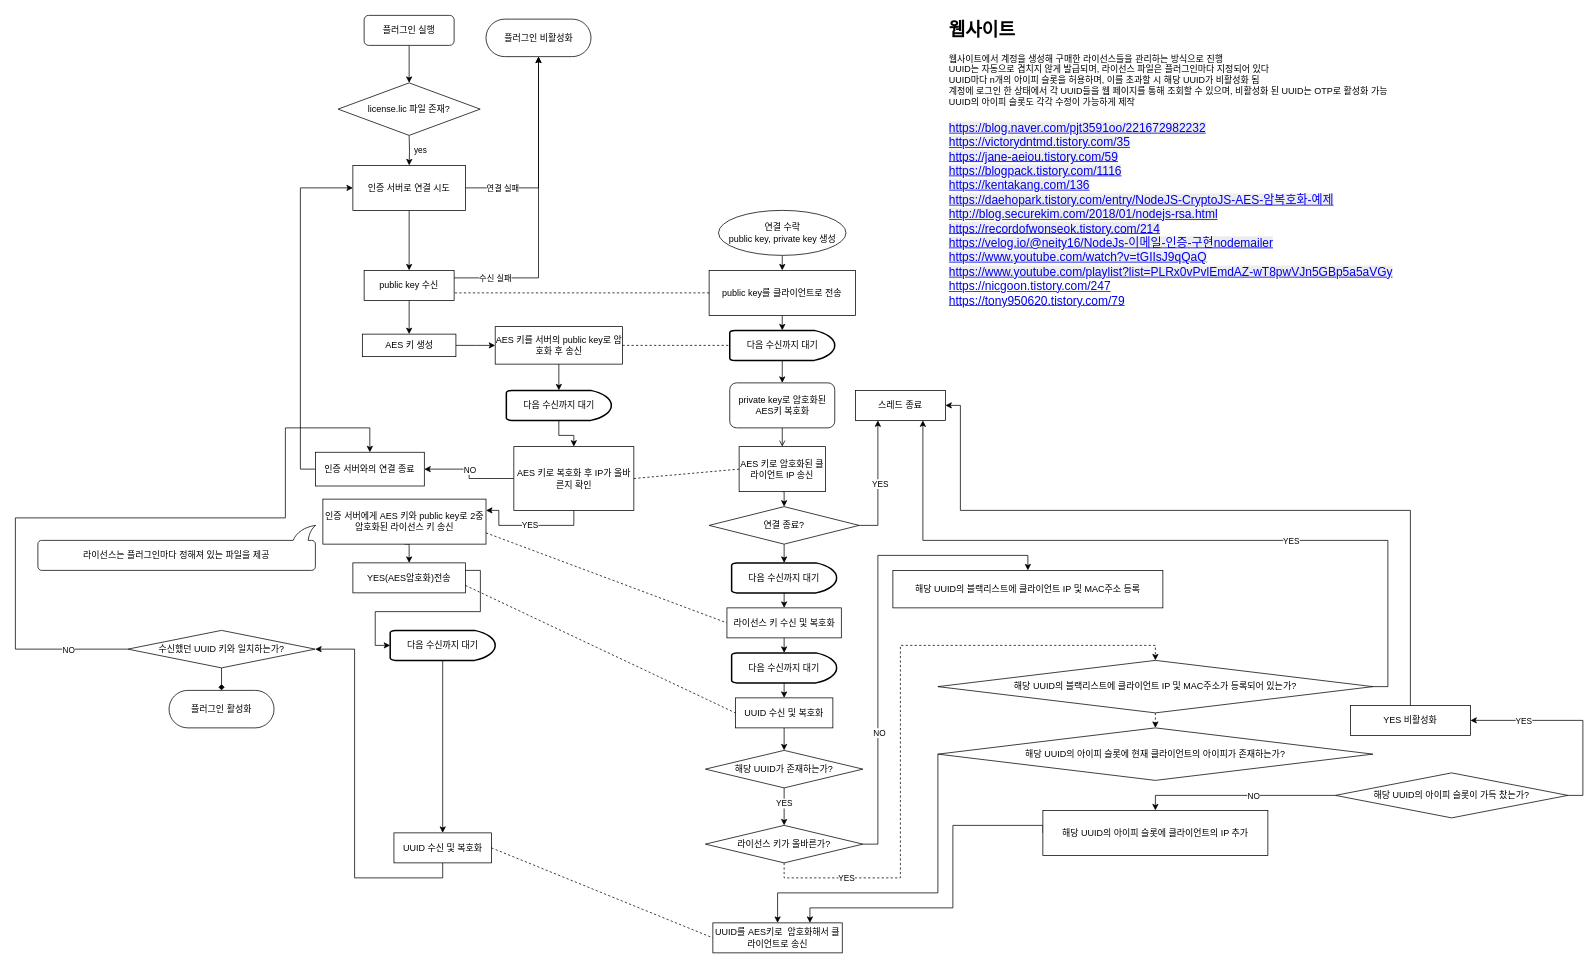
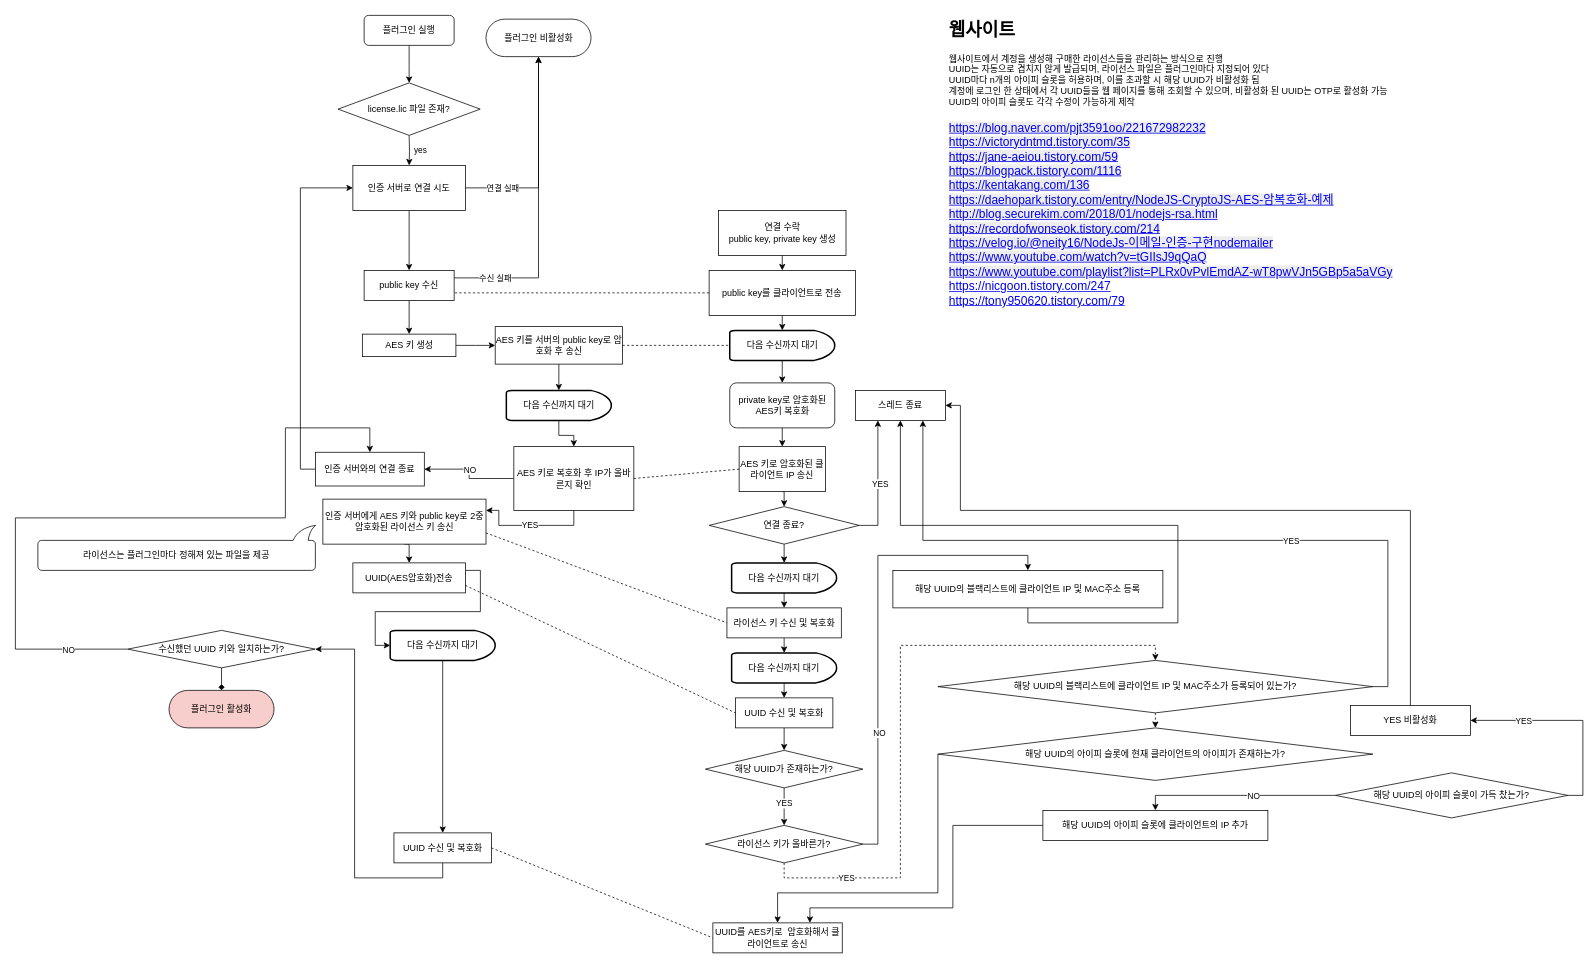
node "연결 수락 public key, private key 생성": shape ellipse -> rectangle
edge "private key로 암호화된 AES키 복호화" -> "AES 키로 암호화된 클라이언트 IP 송신": arrowhead open -> classic
edge "해당 UUID의 블랙리스트에 클라이언트 IP 및 MAC주소 등록" -> "스레드 종료": added
node "YES(AES암호화)전송": label "YES(AES암호화)전송" -> "UUID(AES암호화)전송"
node "플러그인 활성화": fillcolor #ffffff -> #f8cecc
node "해당 UUID의 아이피 슬롯에 클라이언트의 IP 추가": size 225x45 -> 225x30
